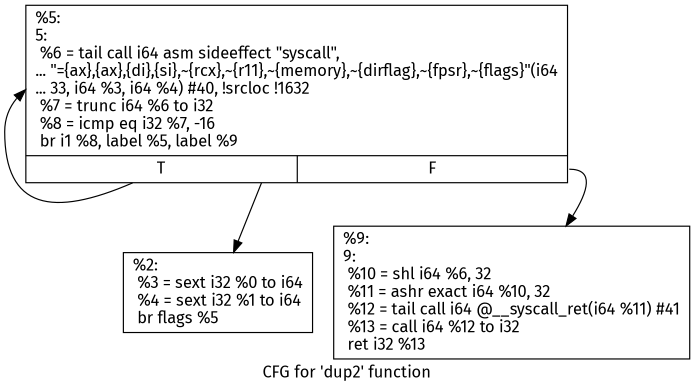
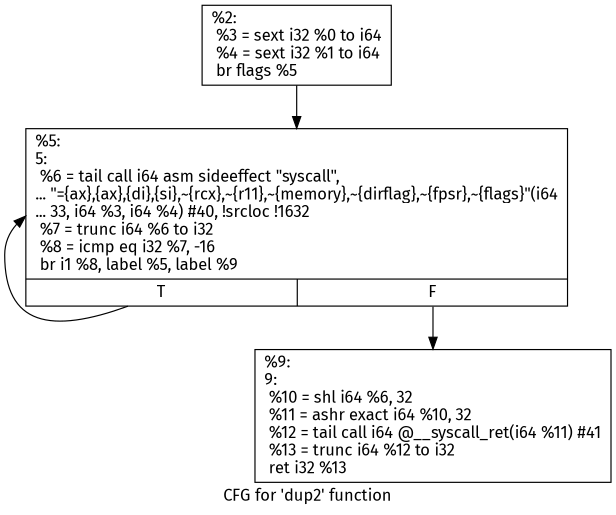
edge "%5:" -> "%2:": reversed
node "%9:": text "%13 = call i64 %12 to i32" -> "%13 = trunc i64 %12 to i32"
